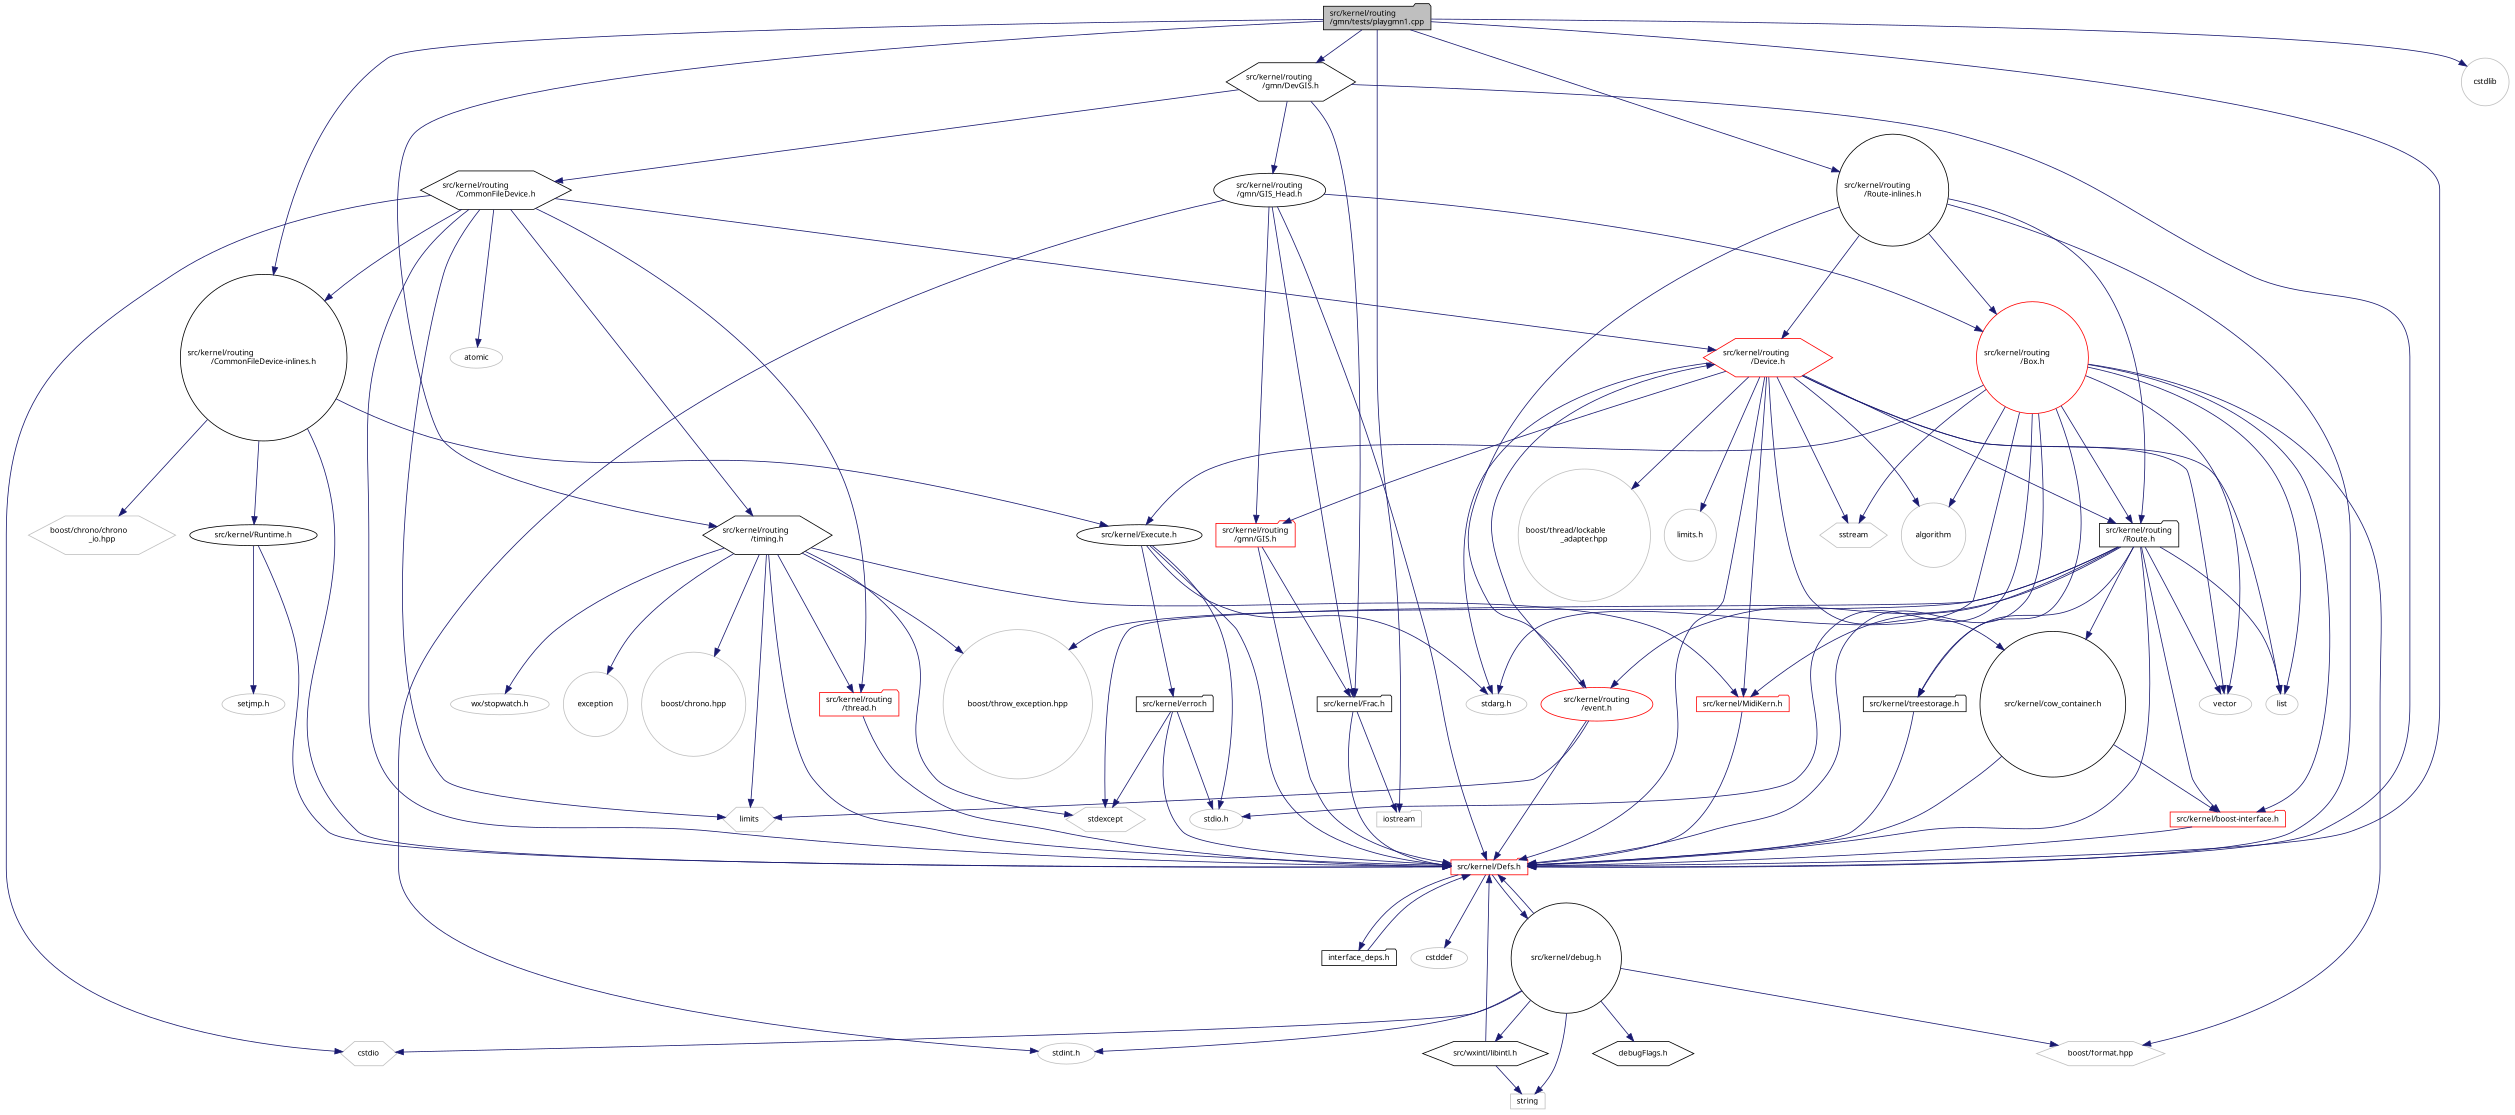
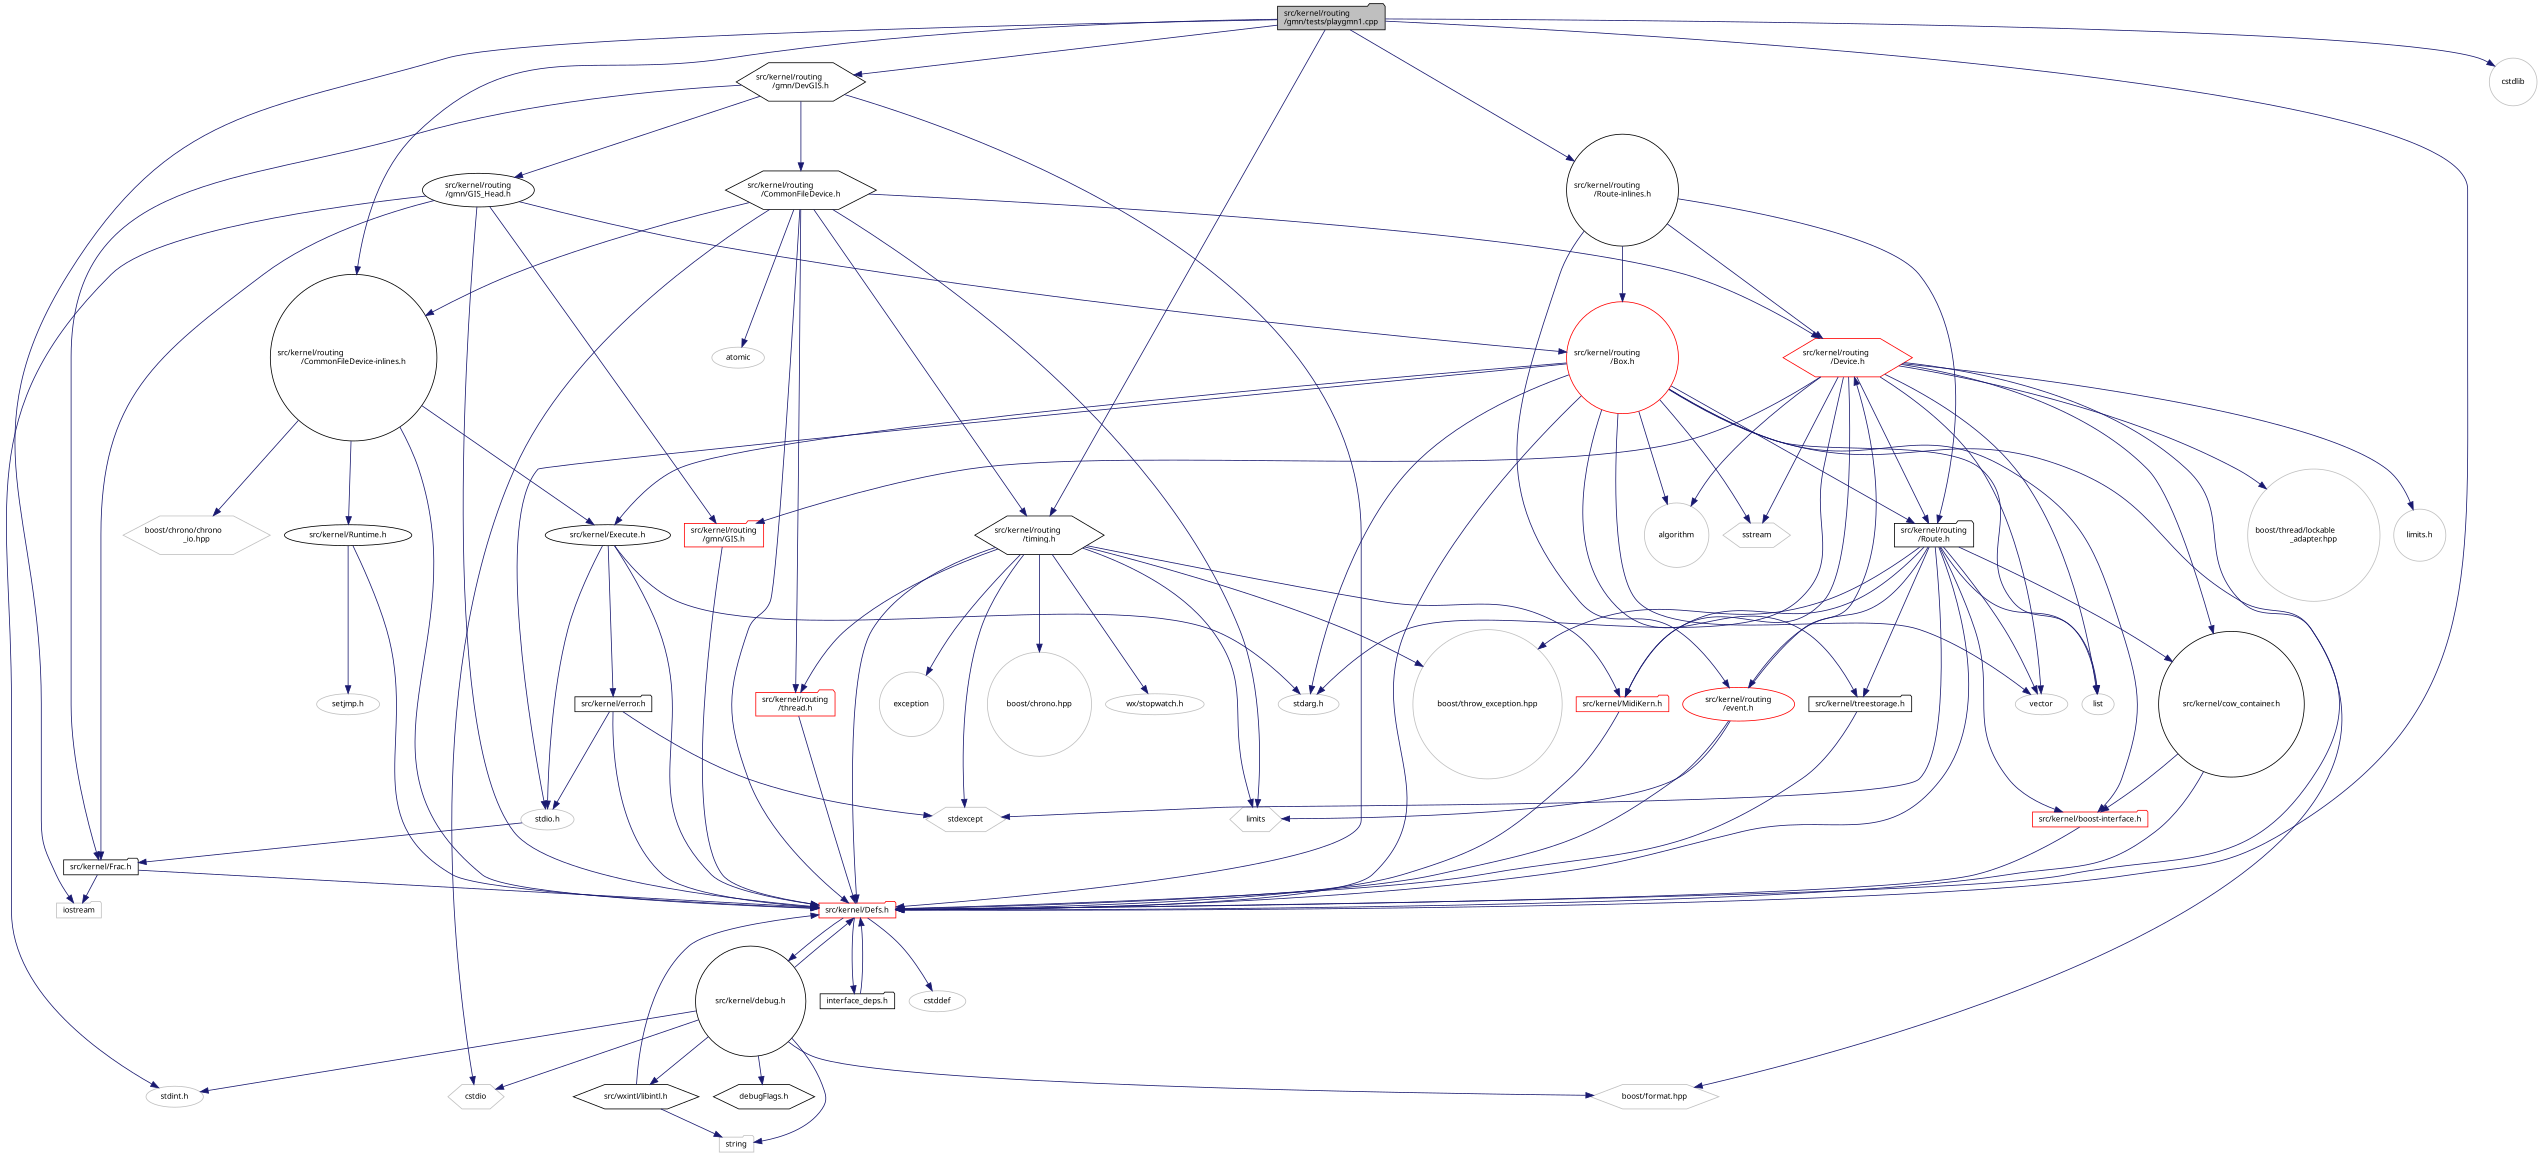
edge "src/kernel/routing /gmn/GIS.h" -> "src/kernel/Frac.h": now "stdio.h" -> "src/kernel/Frac.h"
edge "src/kernel/routing /Route-inlines.h" -> "src/kernel/Defs.h": removed
